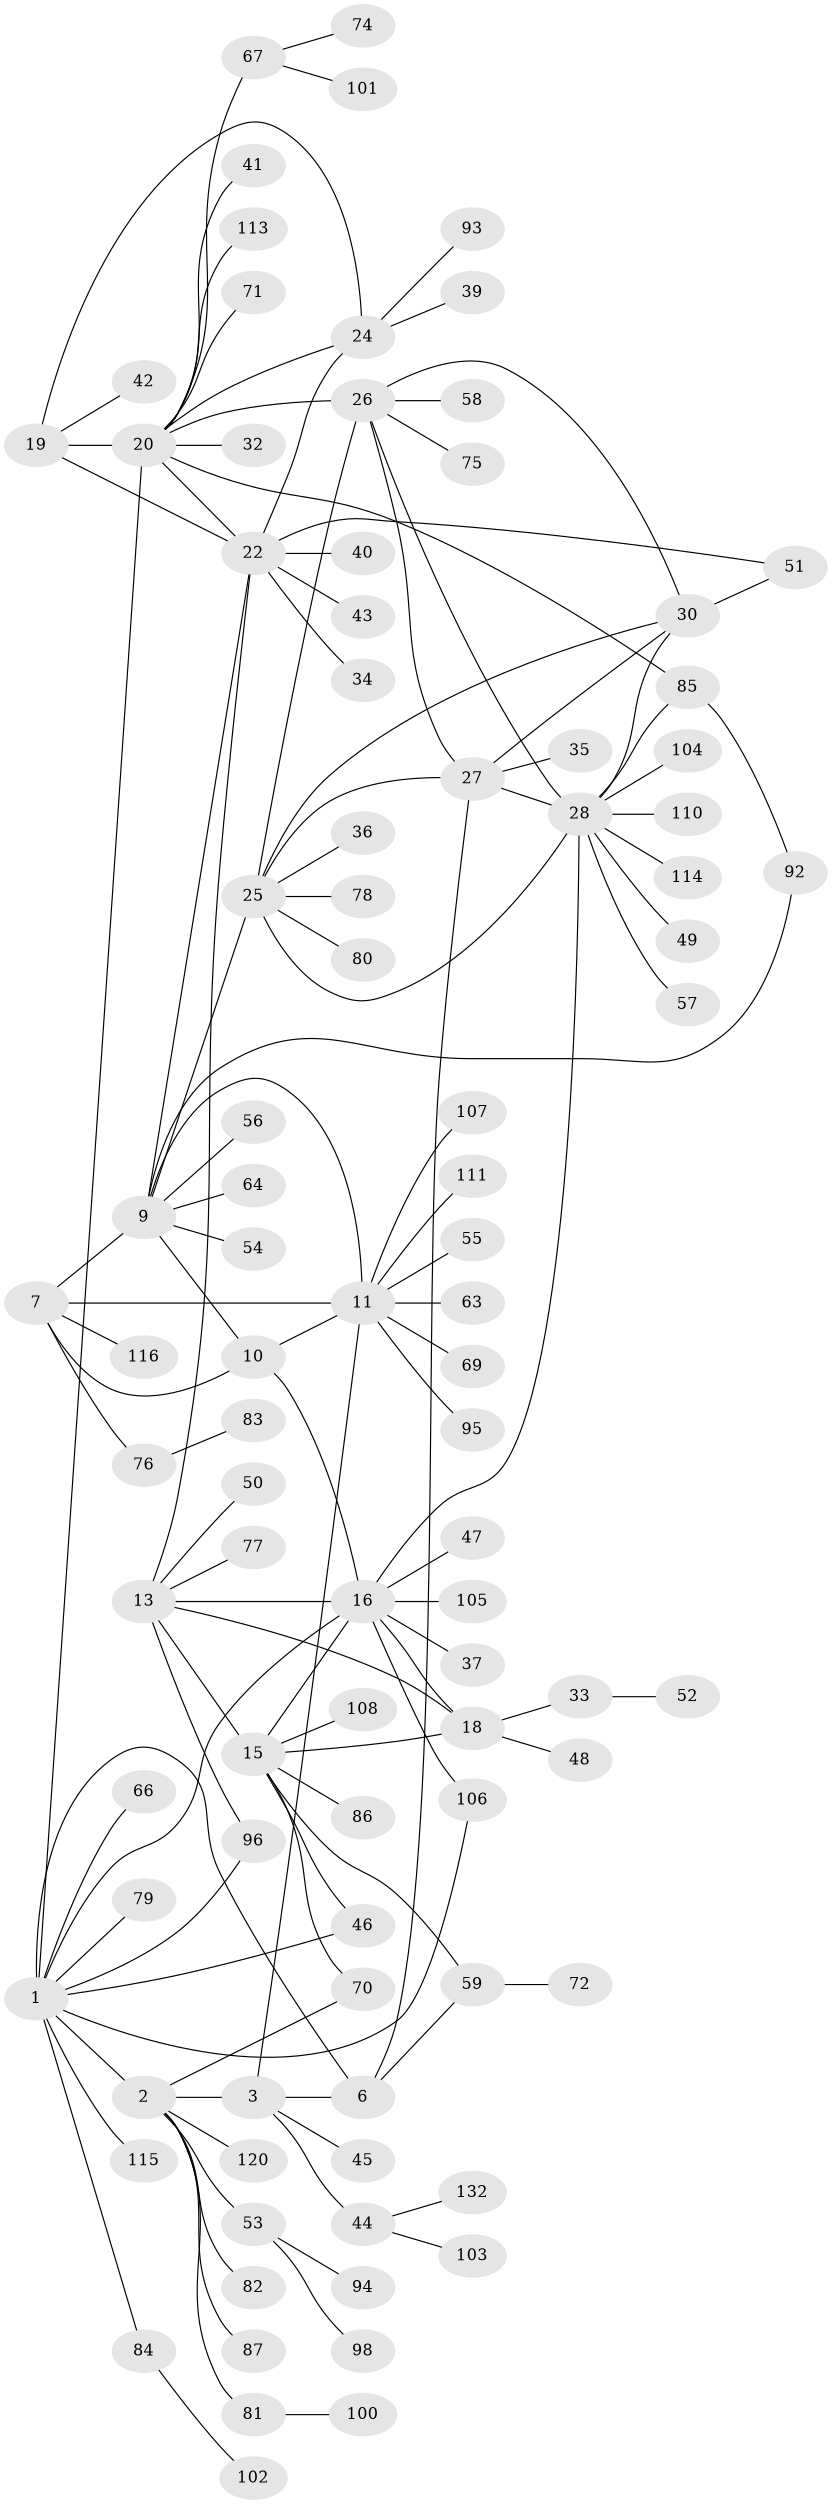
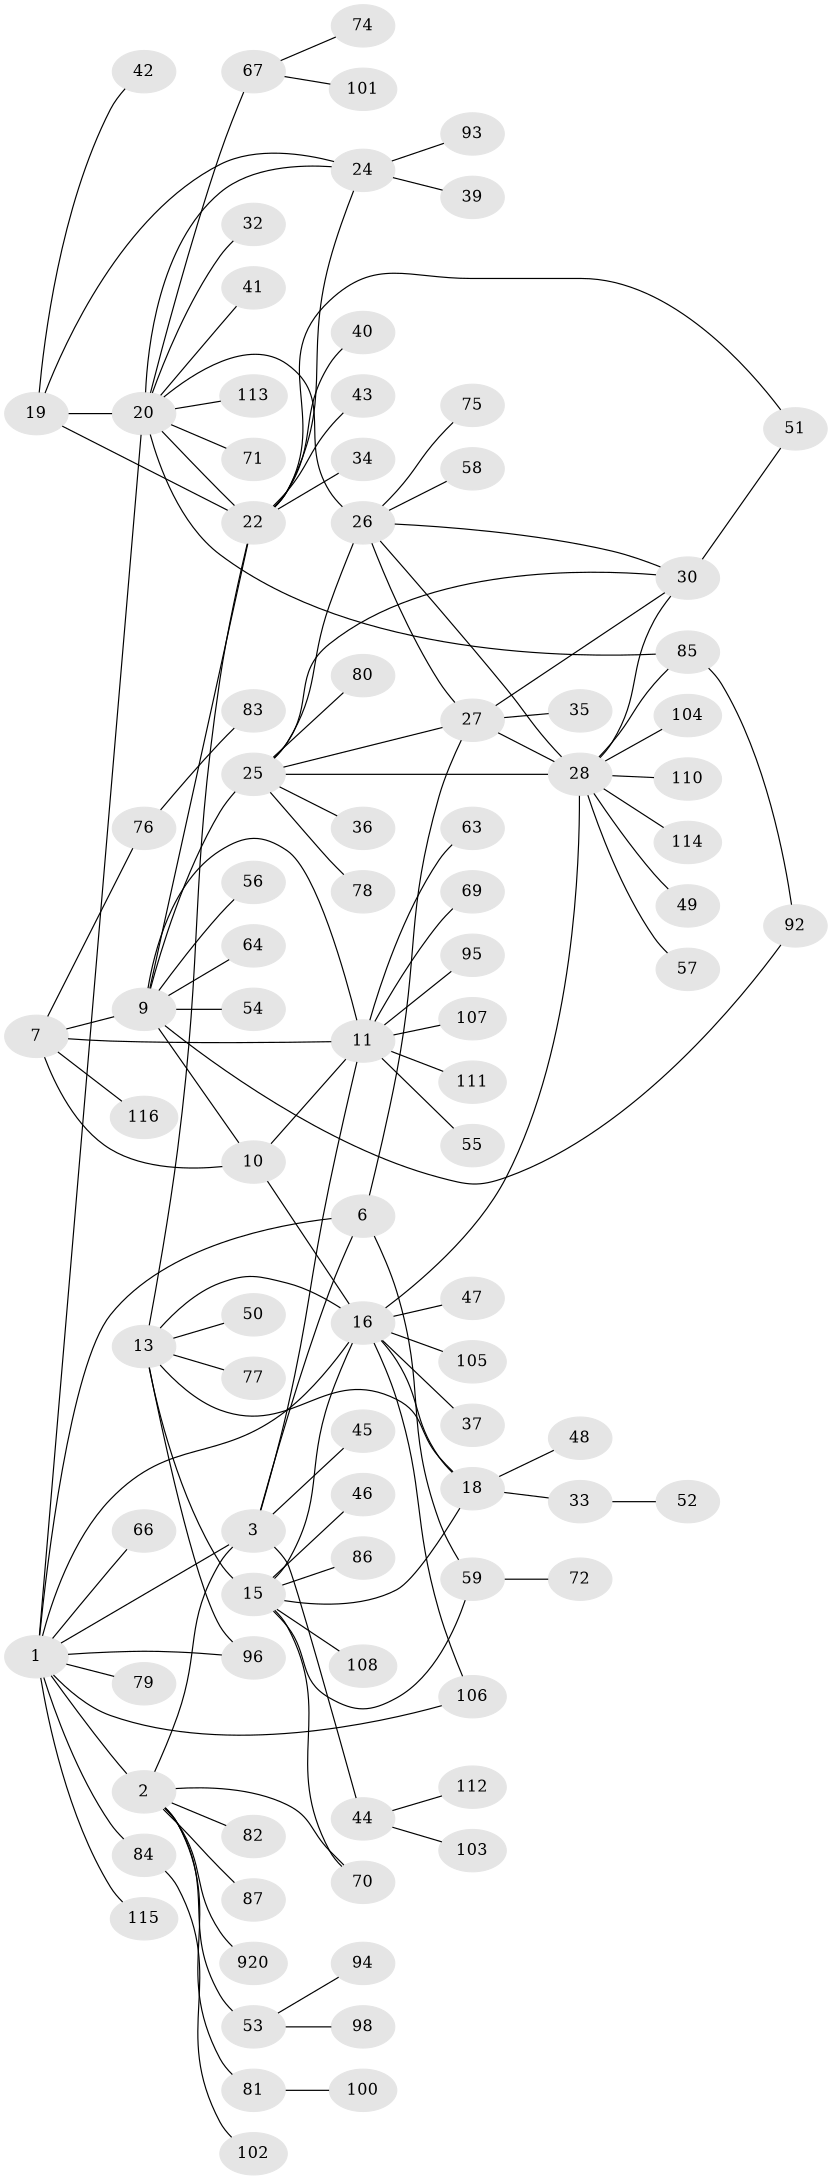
edge "46" -- "1": now "3" -- "1"
node "120": label "120" -> "920"
node "132": label "132" -> "112"
